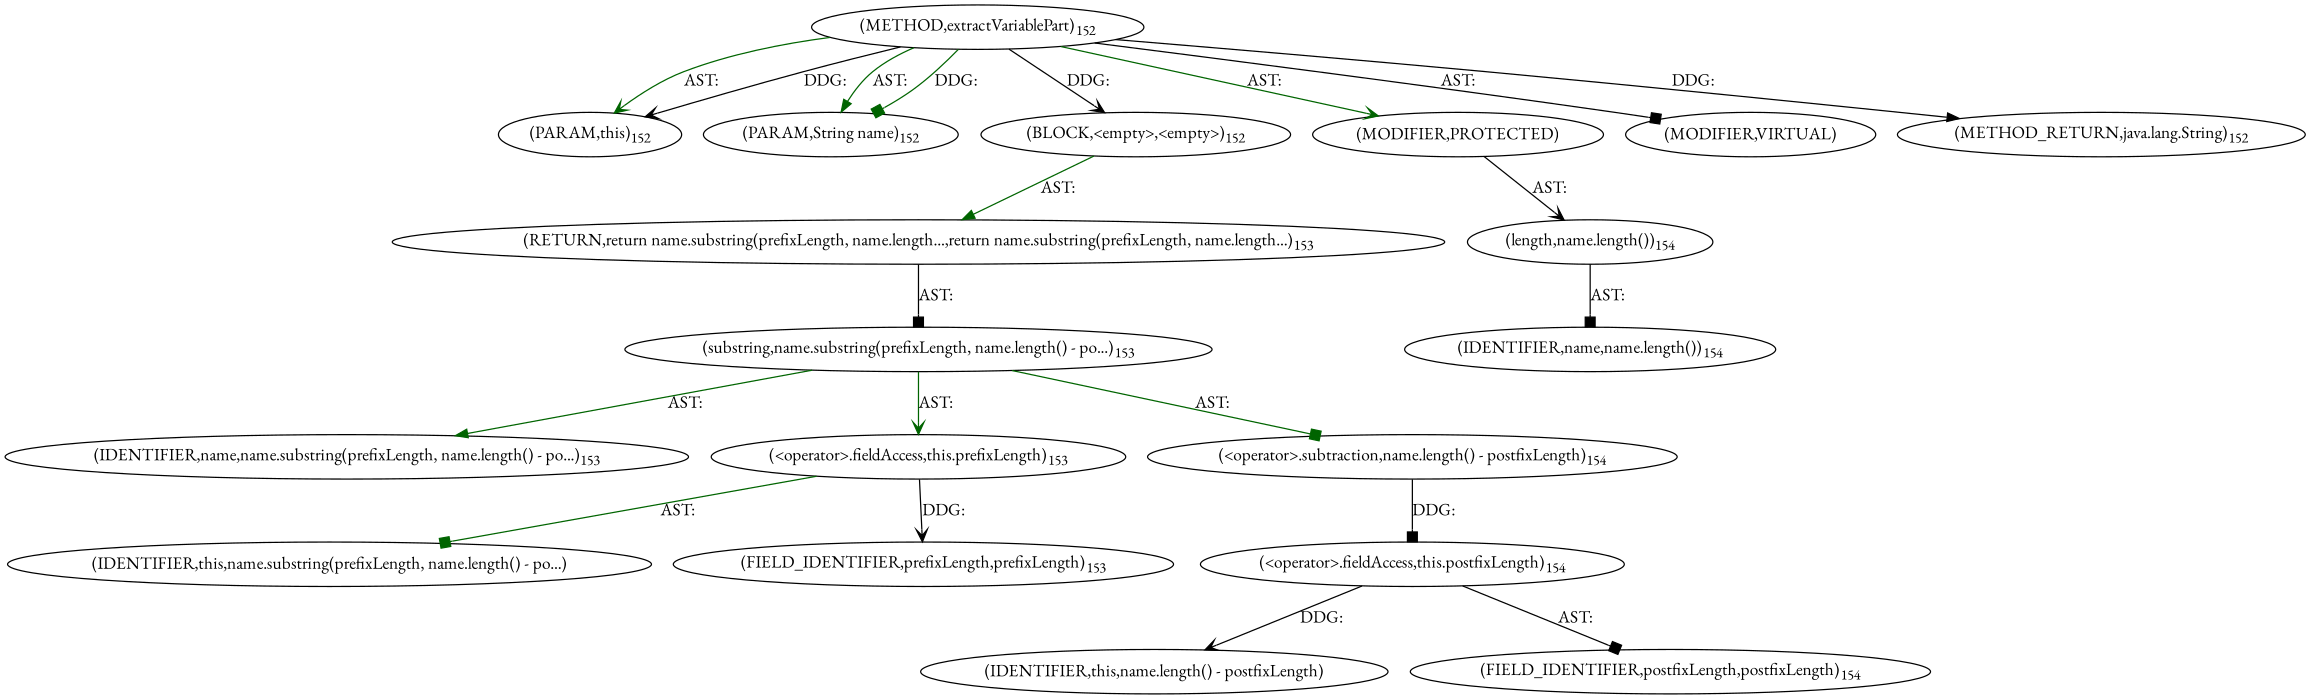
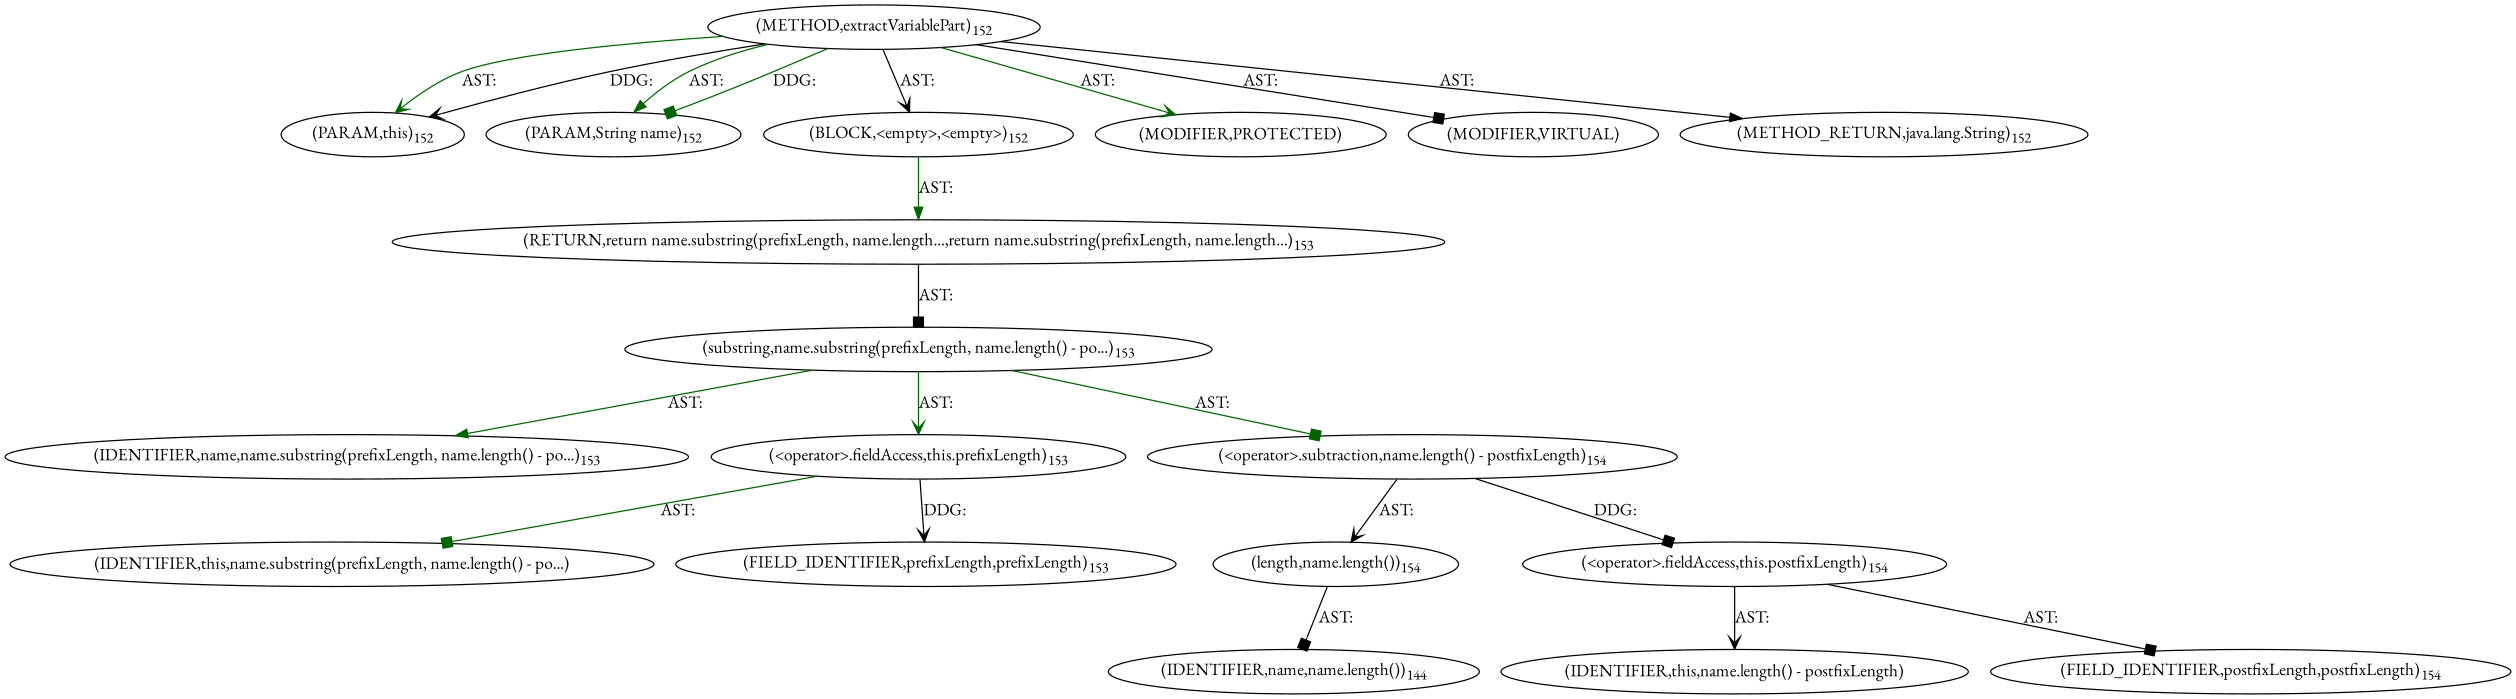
edge "(METHOD,extractVariablePart)" -> "(BLOCK,<empty>,<empty>)": label "DDG: " -> "AST: "
edge "(METHOD,extractVariablePart)" -> "(METHOD_RETURN,java.lang.String)": label "DDG: " -> "AST: "
edge "(MODIFIER,PROTECTED)" -> "(length,name.length())": now "(<operator>.subtraction,name.length() - postfixLength)" -> "(length,name.length())"
node "(IDENTIFIER,name,name.length())": text "154" -> "144"
edge "(<operator>.fieldAccess,this.postfixLength)" -> "(IDENTIFIER,this,name.length() - postfixLength)": label "DDG: " -> "AST: "
